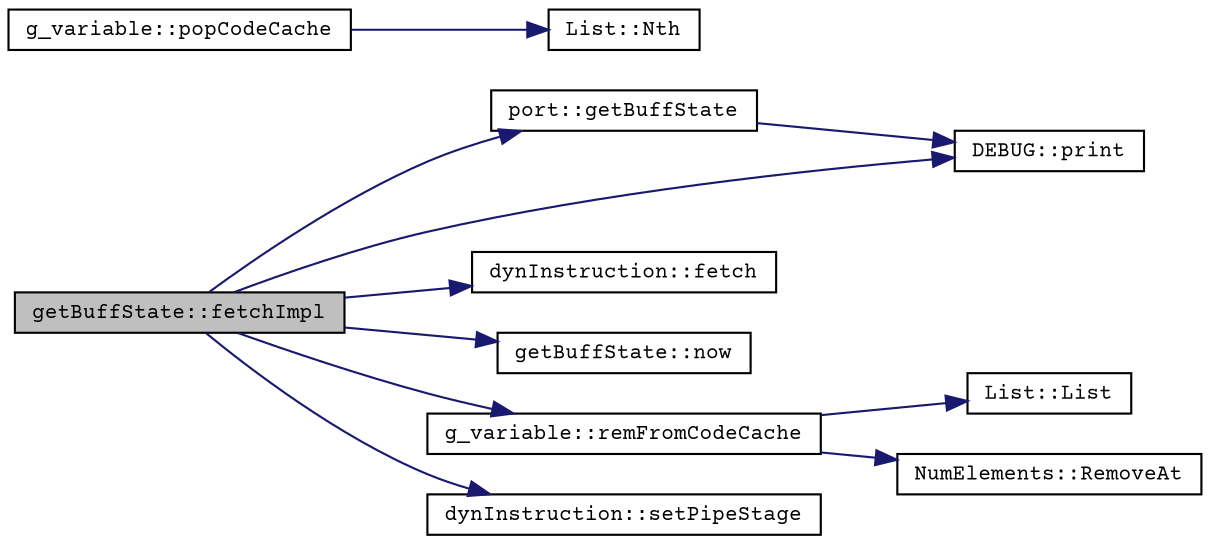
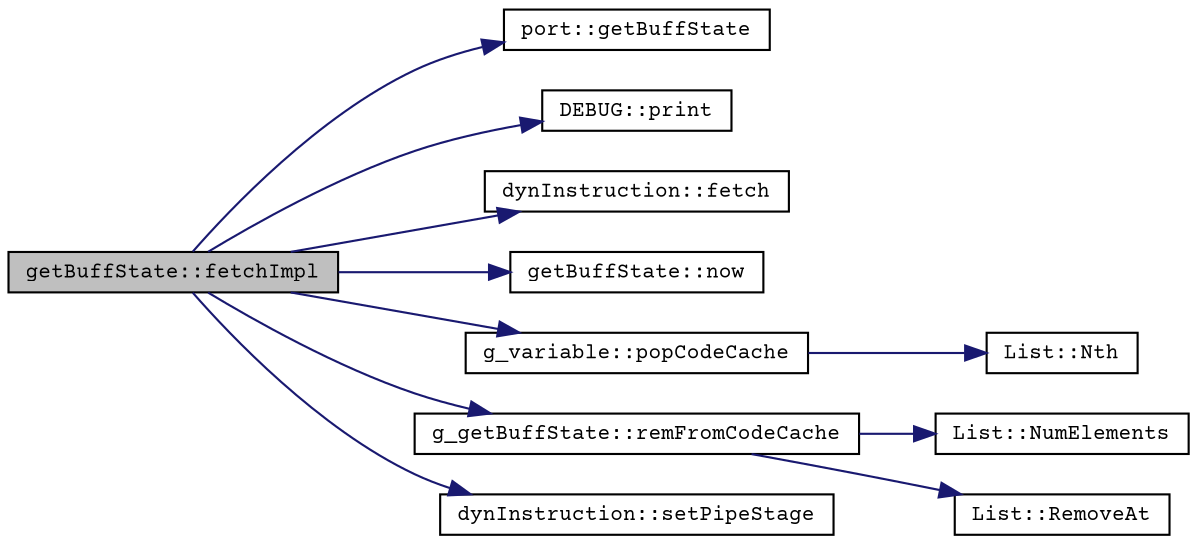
edge "port::getBuffState" -> "DEBUG::print": removed
edge "getBuffState::fetchImpl" -> "g_variable::popCodeCache": added
node "List::List": label "List::List" -> "List::NumElements"
node "g_variable::remFromCodeCache": label "g_variable::remFromCodeCache" -> "g_getBuffState::remFromCodeCache"
node "NumElements::RemoveAt": label "NumElements::RemoveAt" -> "List::RemoveAt"
